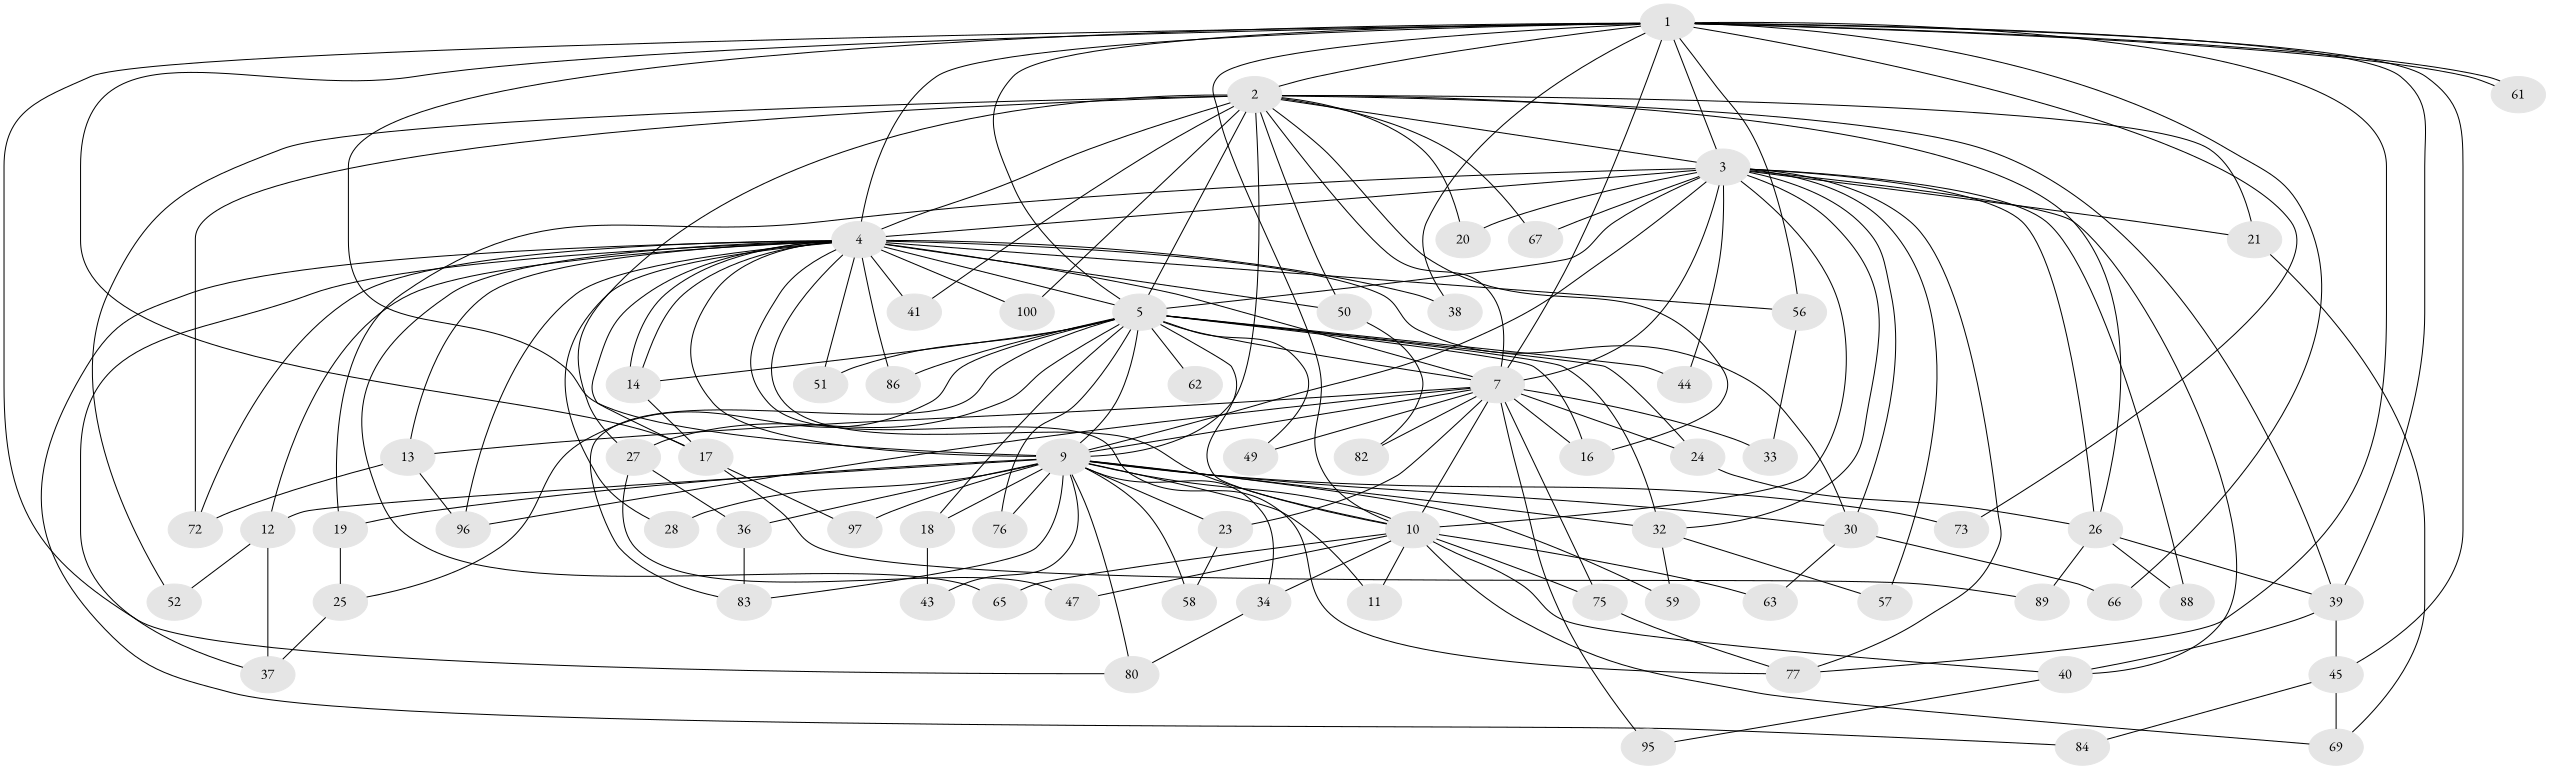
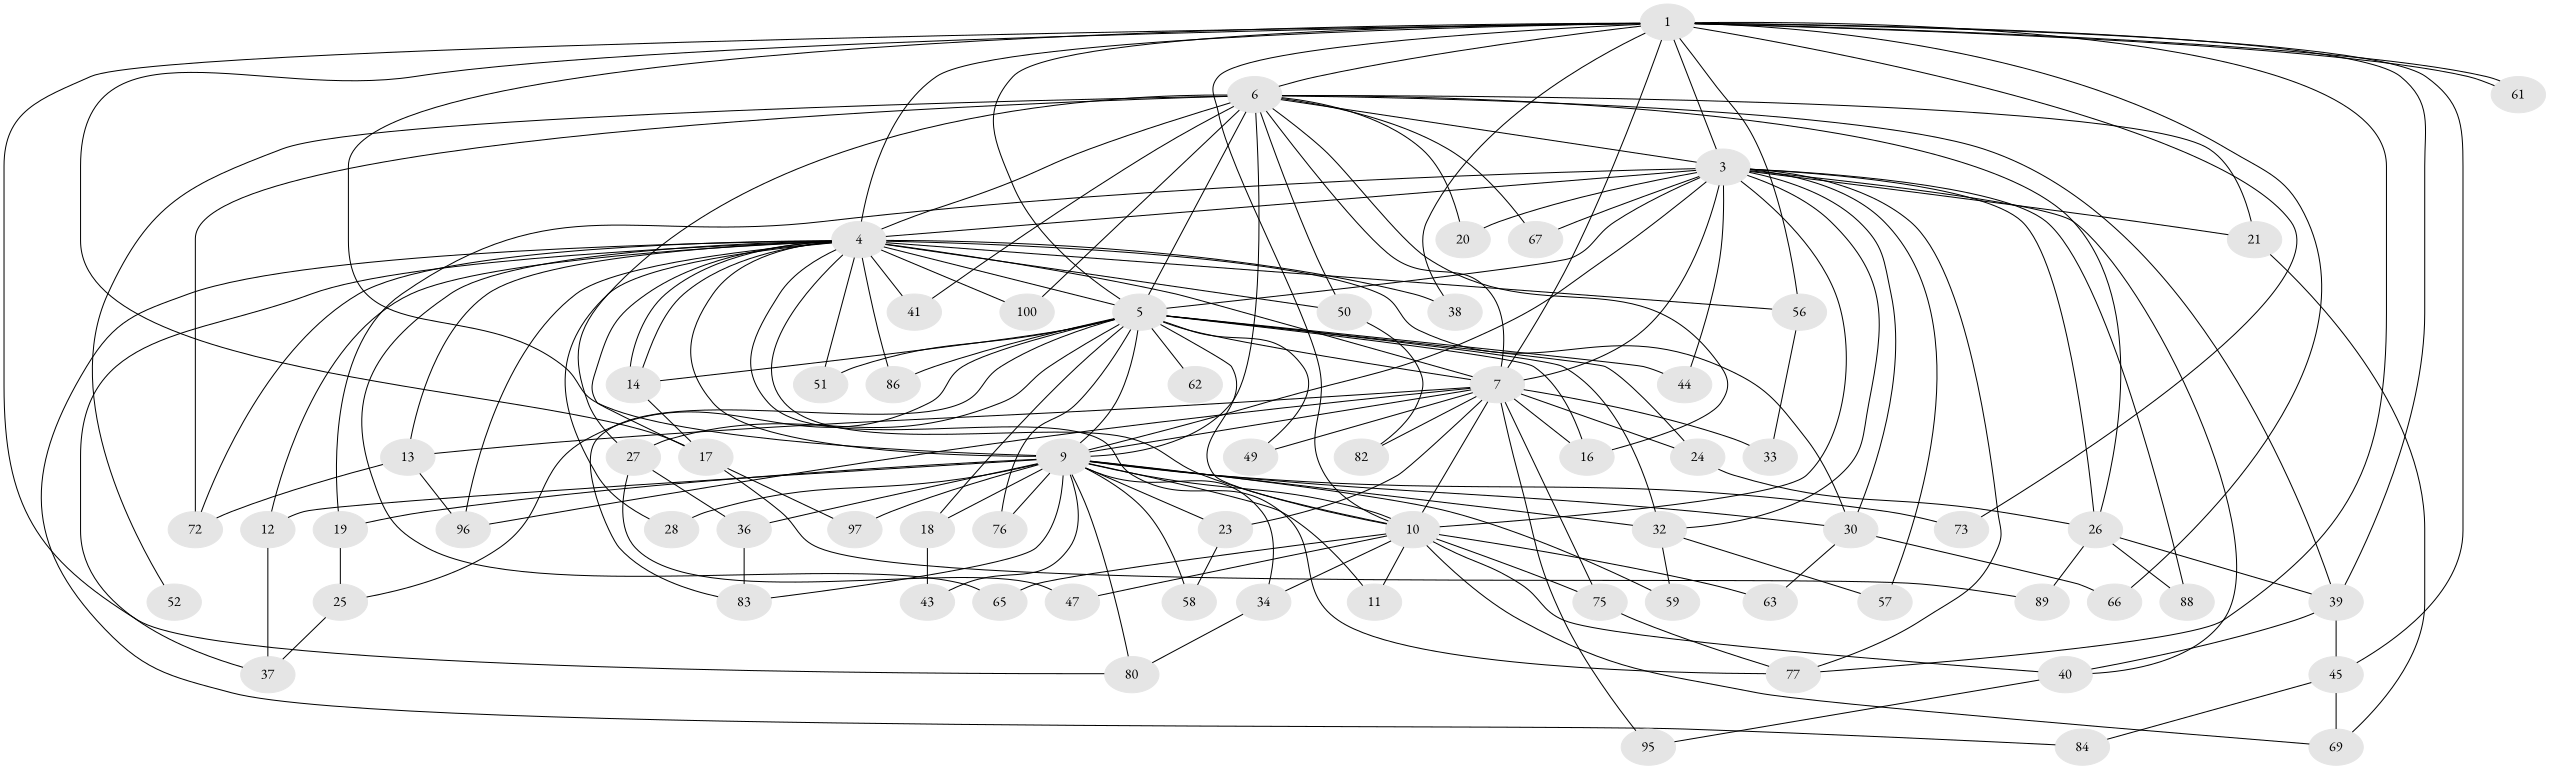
node "2": label "2" -> "6"
edge "12" -- "52": removed
